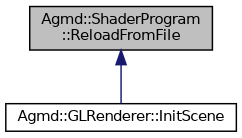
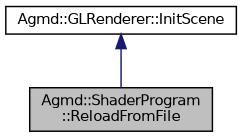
edge "Agmd::GLRenderer::InitScene" -> "Agmd::ShaderProgram ::ReloadFromFile": reversed
